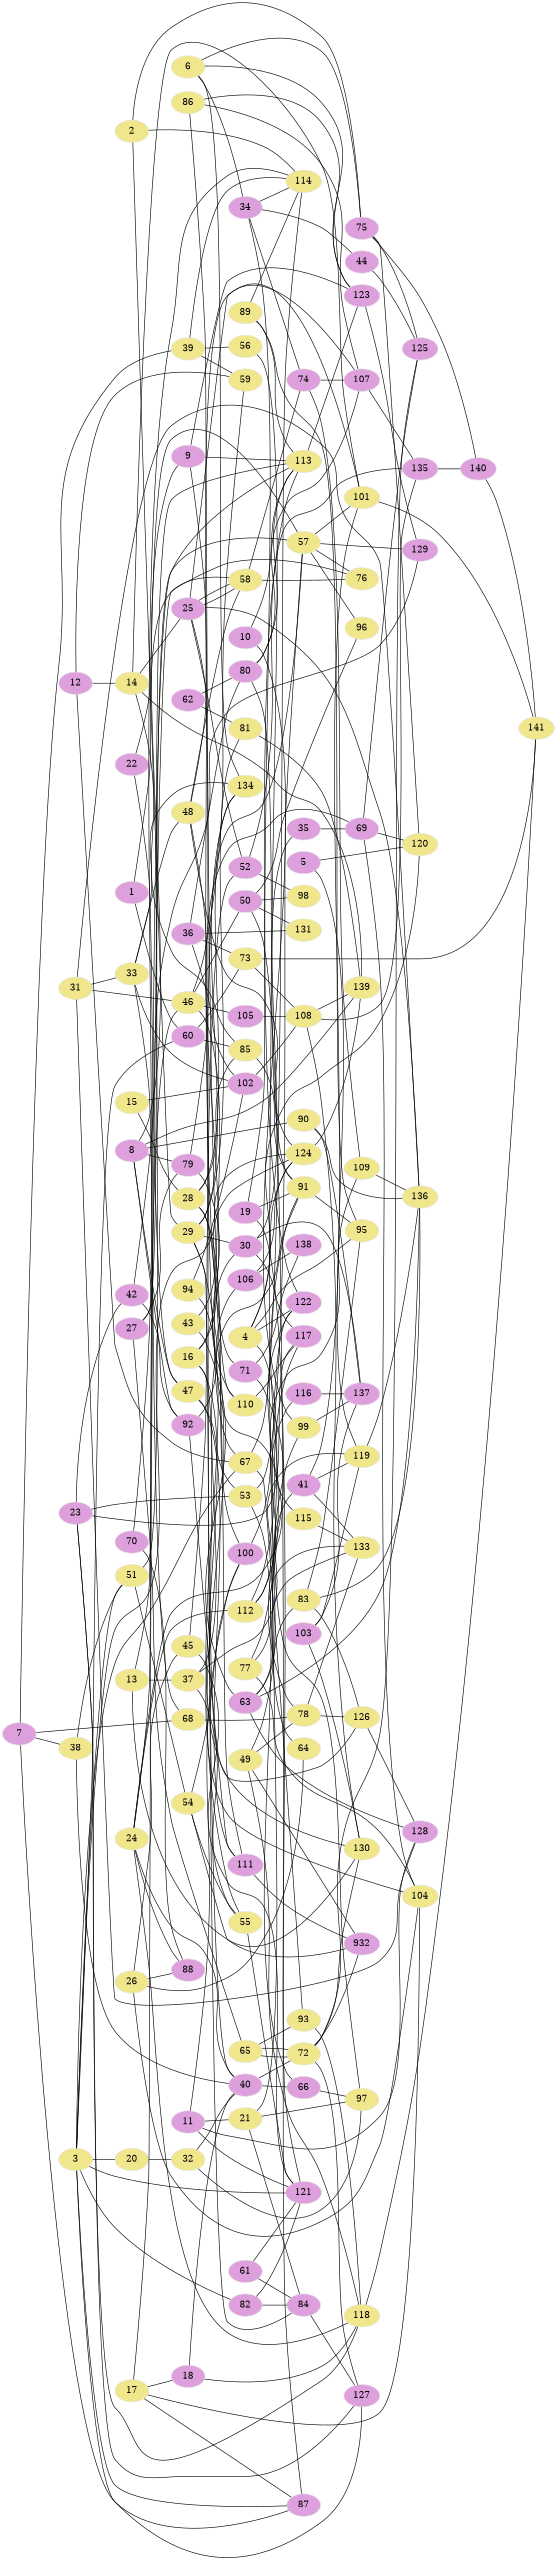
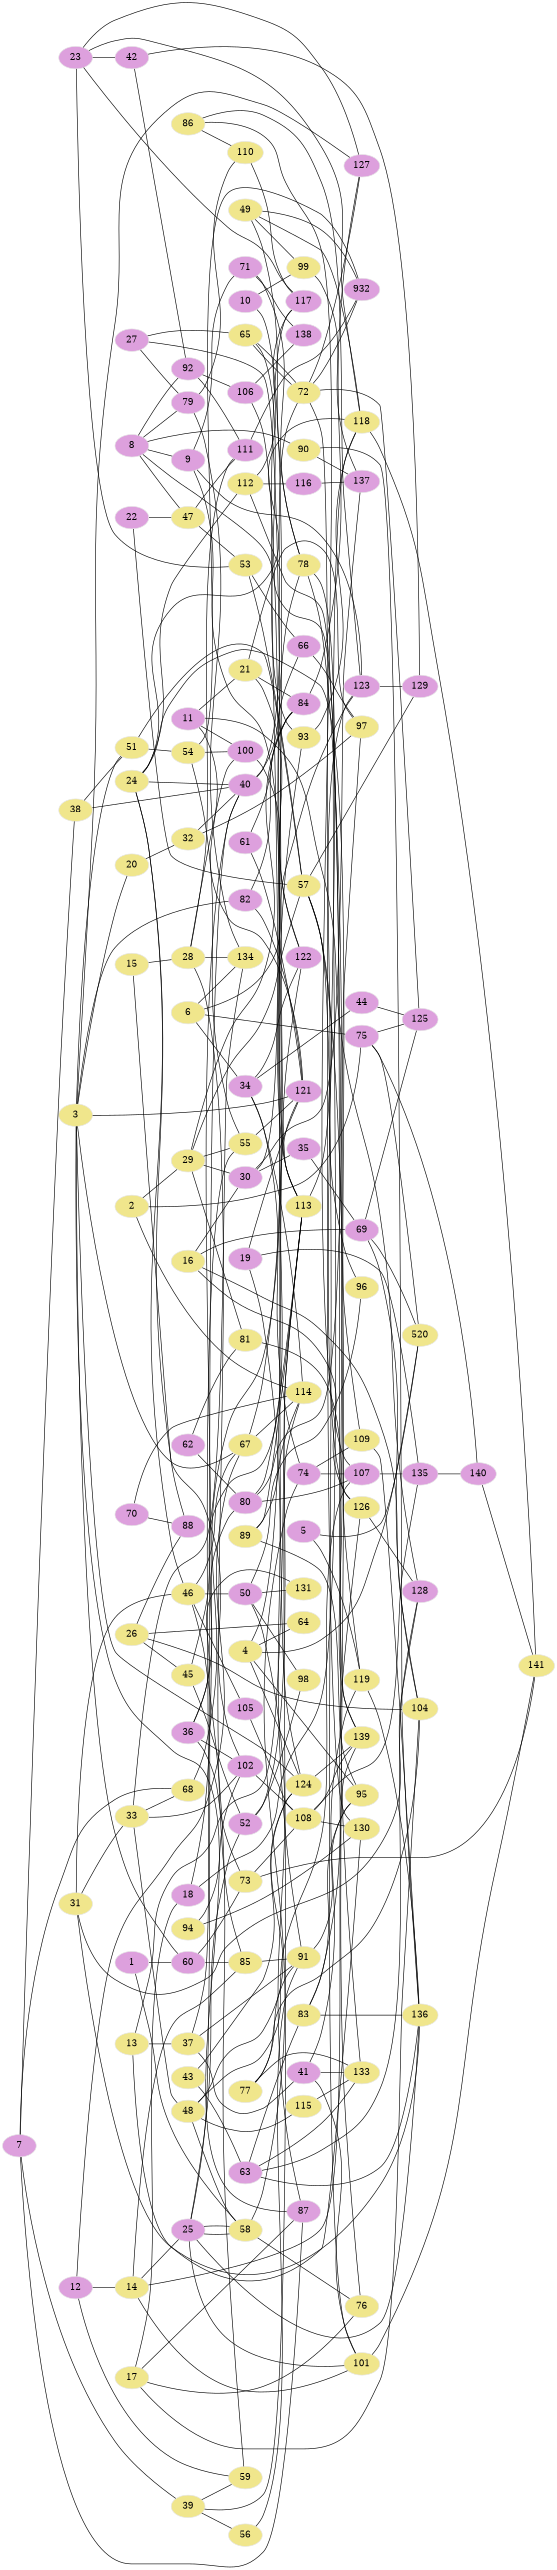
node "120": label "120" -> "520"
node "103": removed
